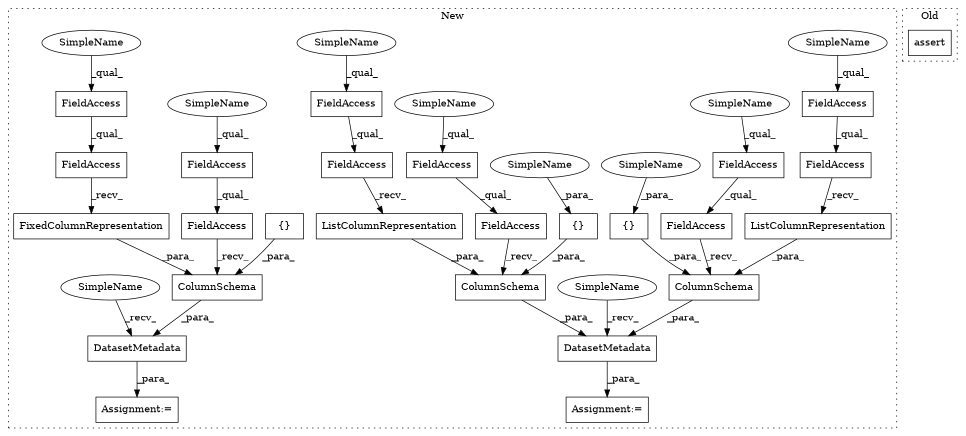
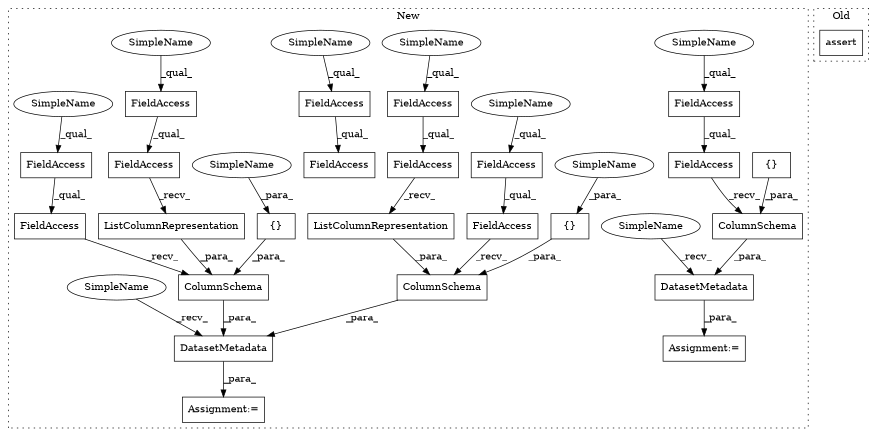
node "FixedColumnRepresentation": removed
